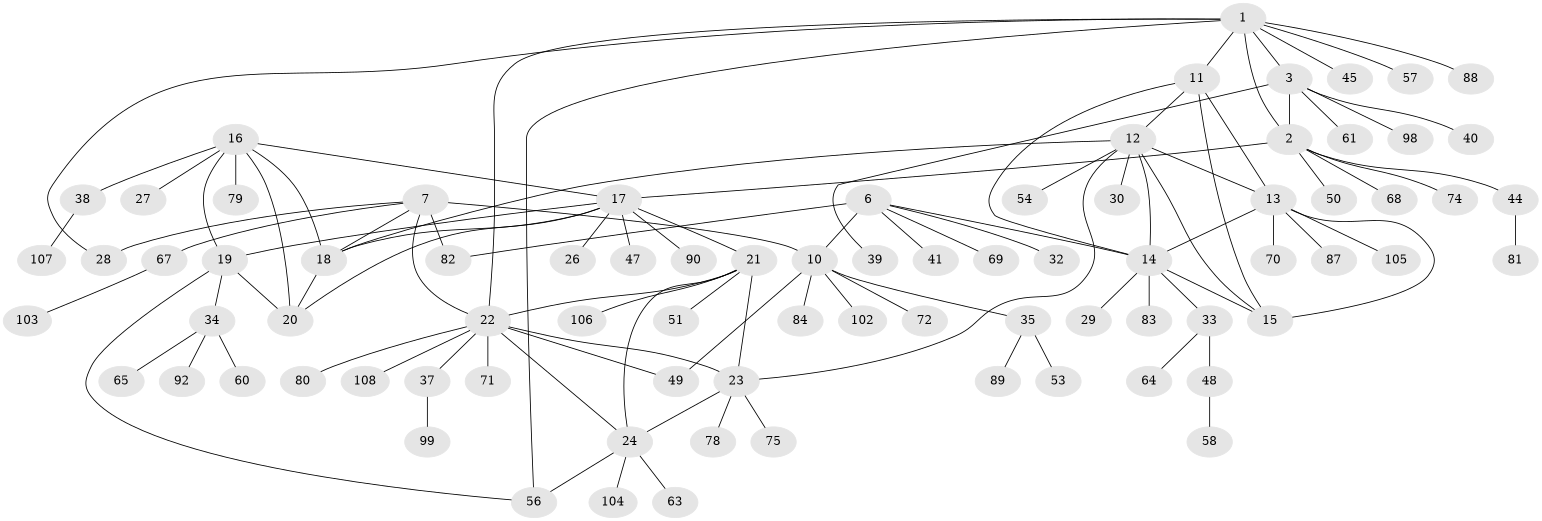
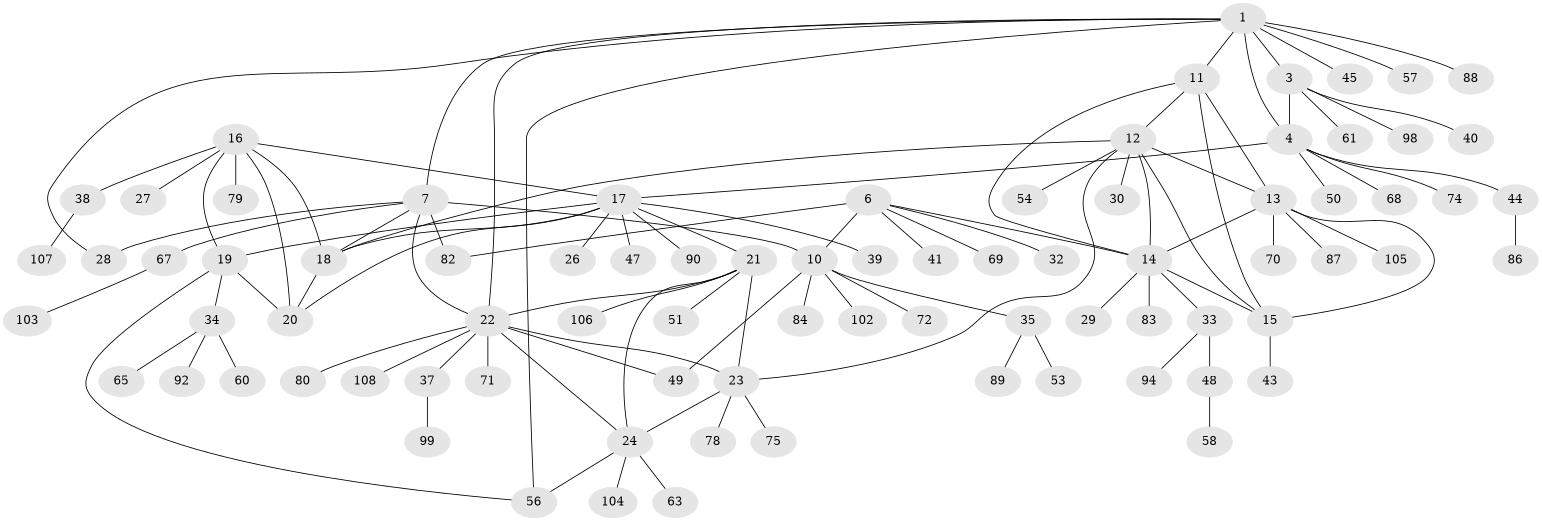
edge "1" -- "7": added
edge "3" -- "39": now "17" -- "39"
node "2": label "2" -> "4"
node "81": label "81" -> "86"
node "64": label "64" -> "94"
node "43": added
